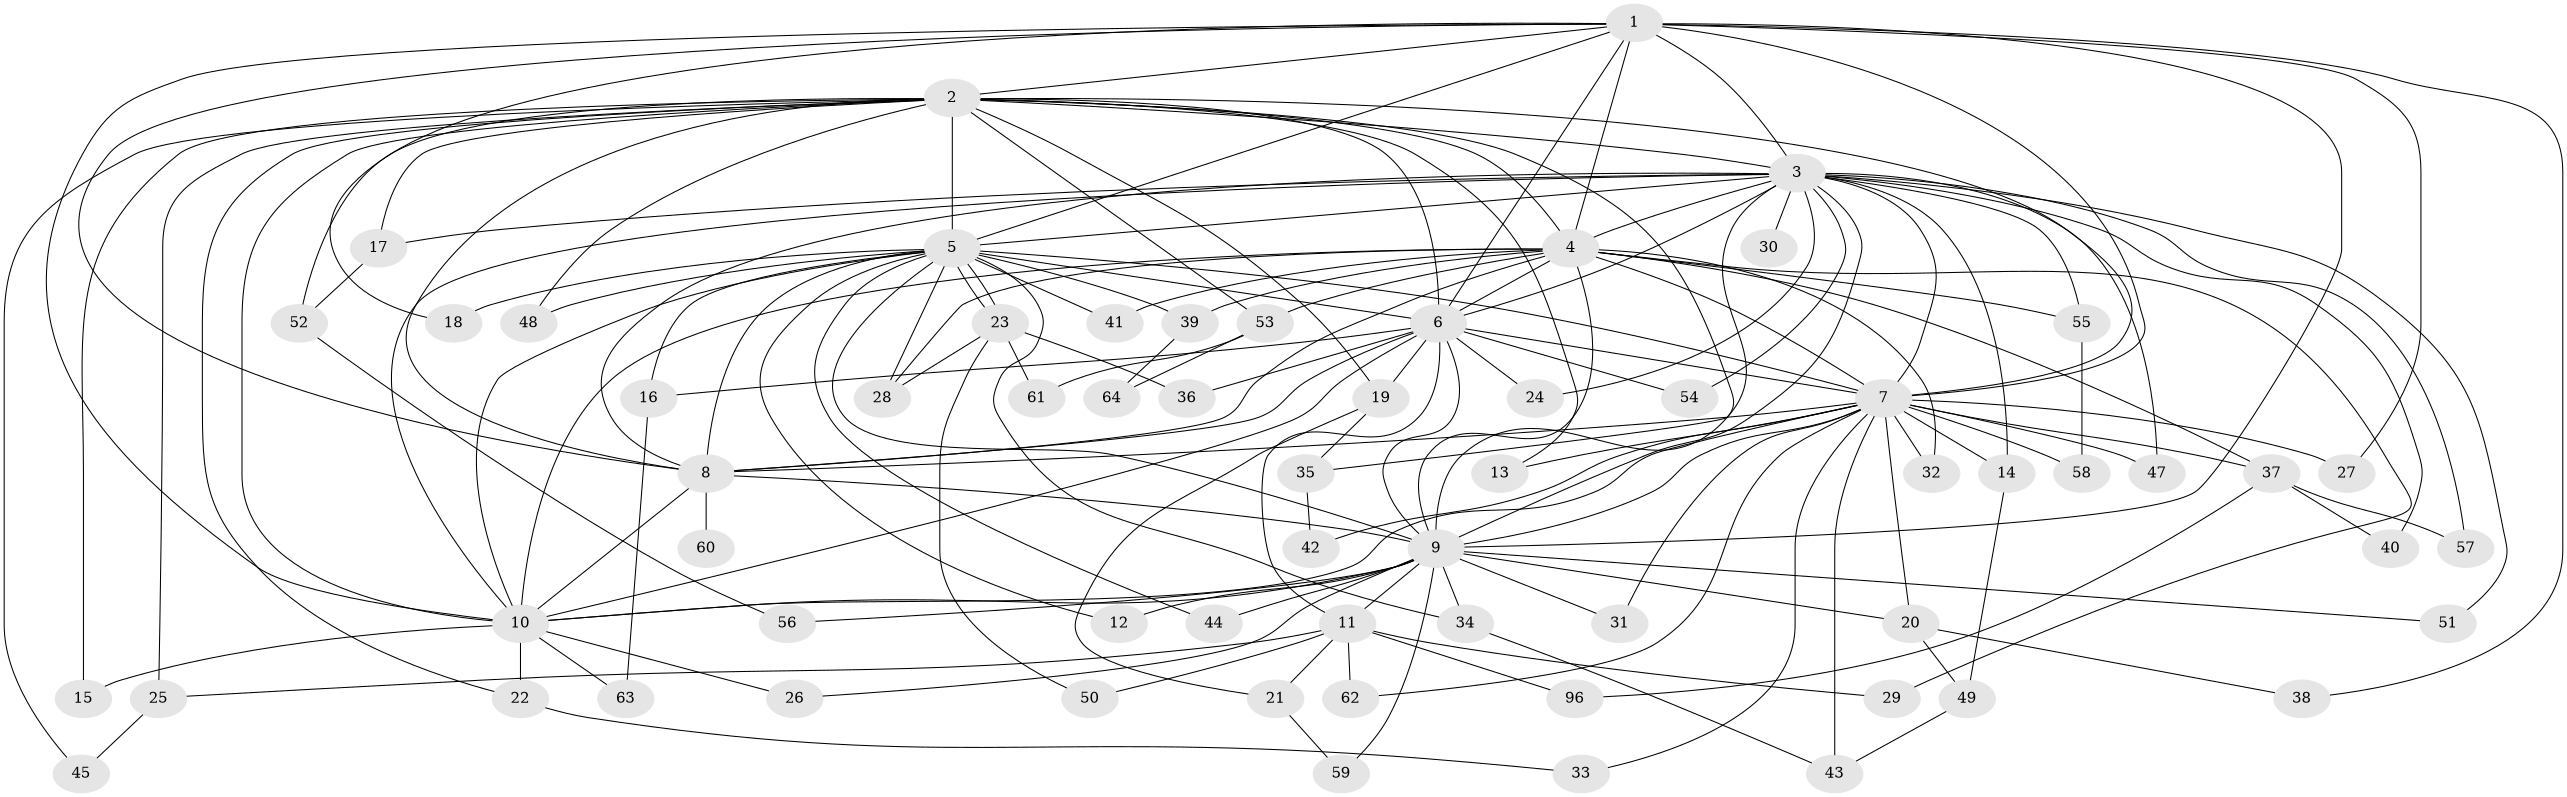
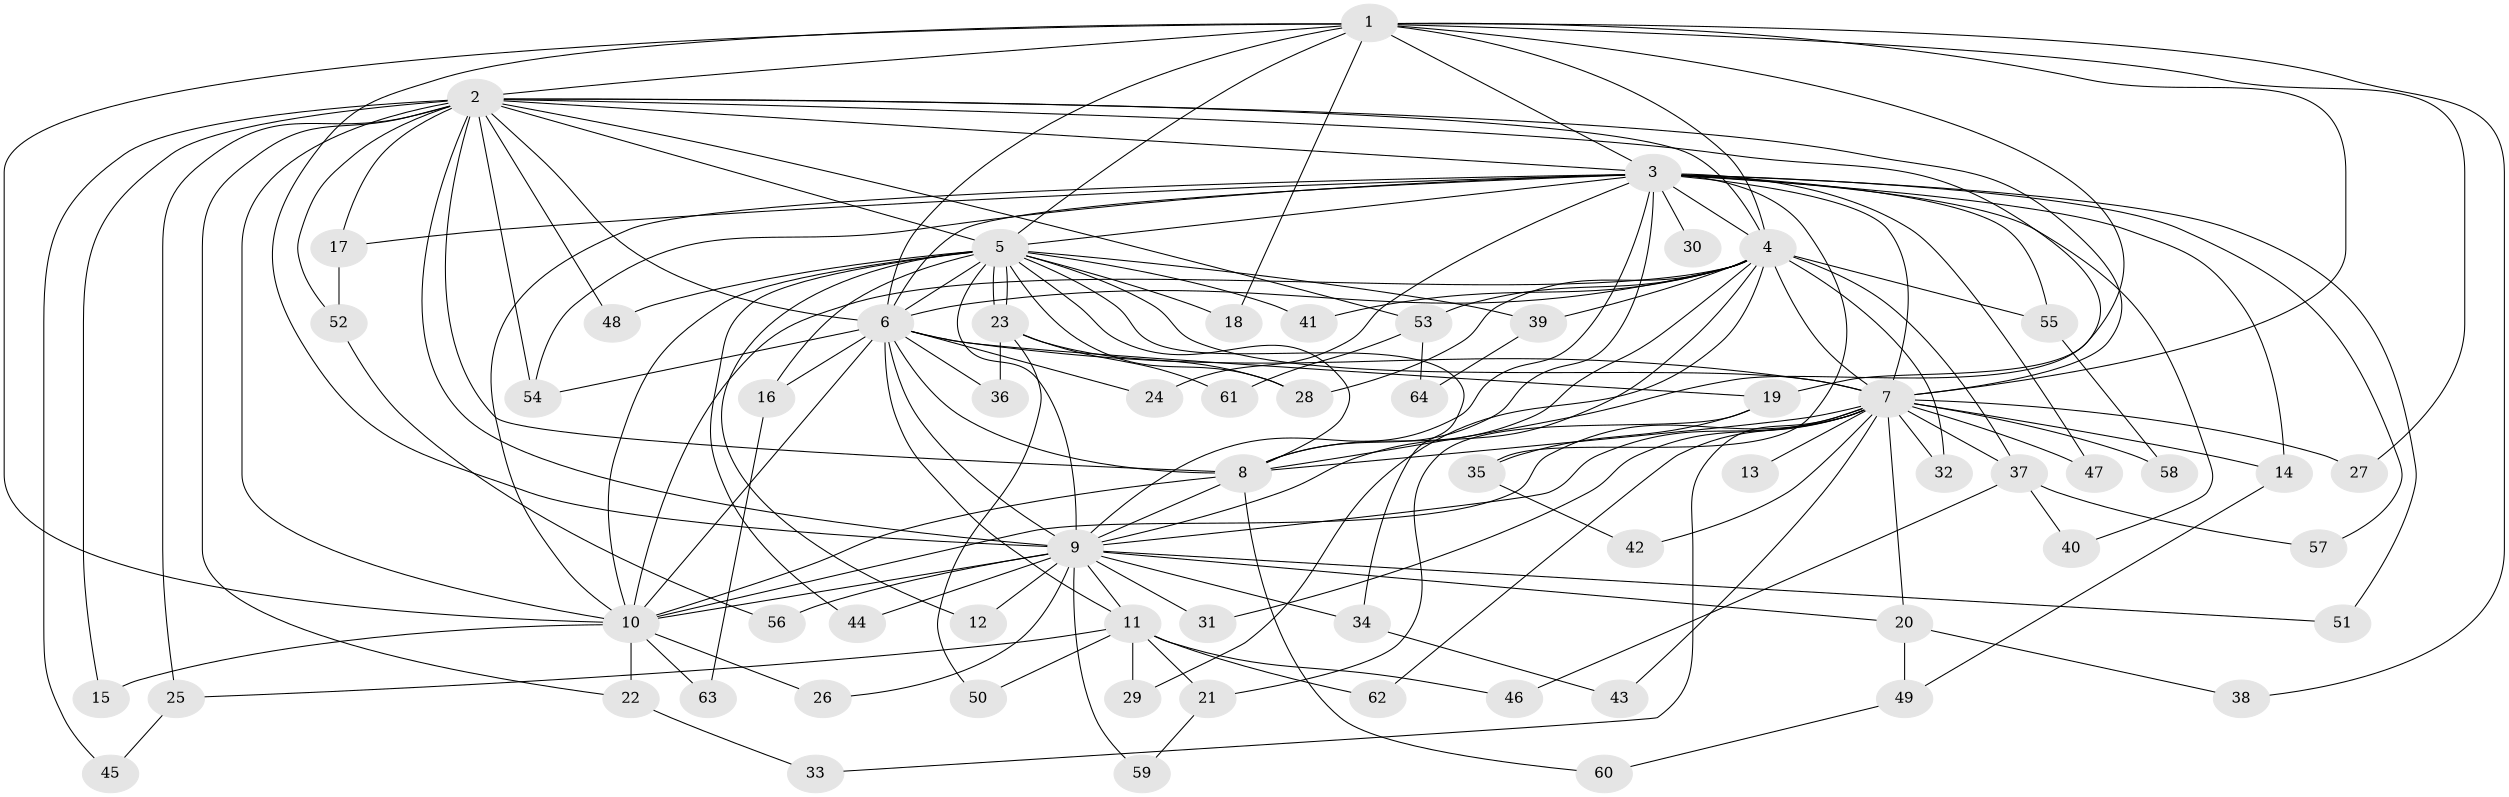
edge "2" -- "13": now "2" -- "54"
node "96": label "96" -> "46"
edge "49" -- "43": now "49" -- "60"
